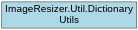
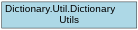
node "ImageResizer.Util.Dictionary Utils": label "ImageResizer.Util.Dictionary Utils" -> "Dictionary.Util.Dictionary Utils"
